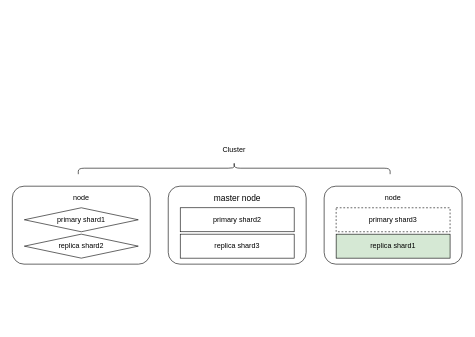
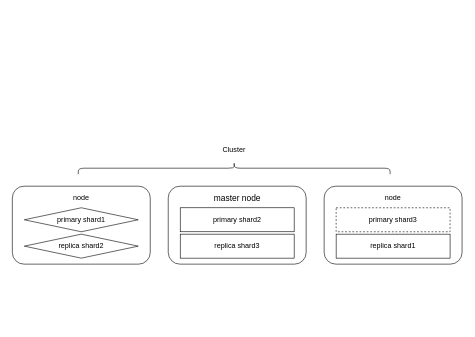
node "replica shard1": fillcolor #d5e8d4 -> #ffffff
